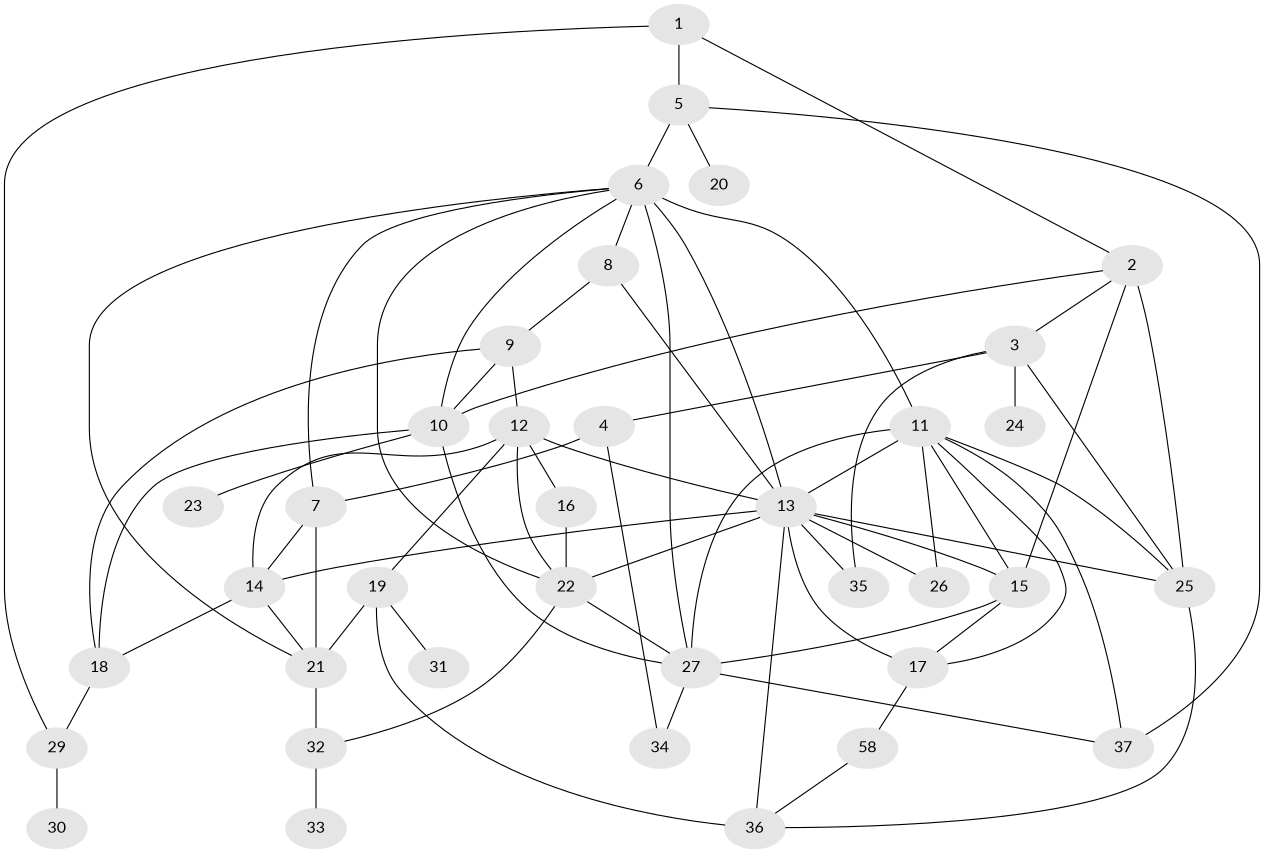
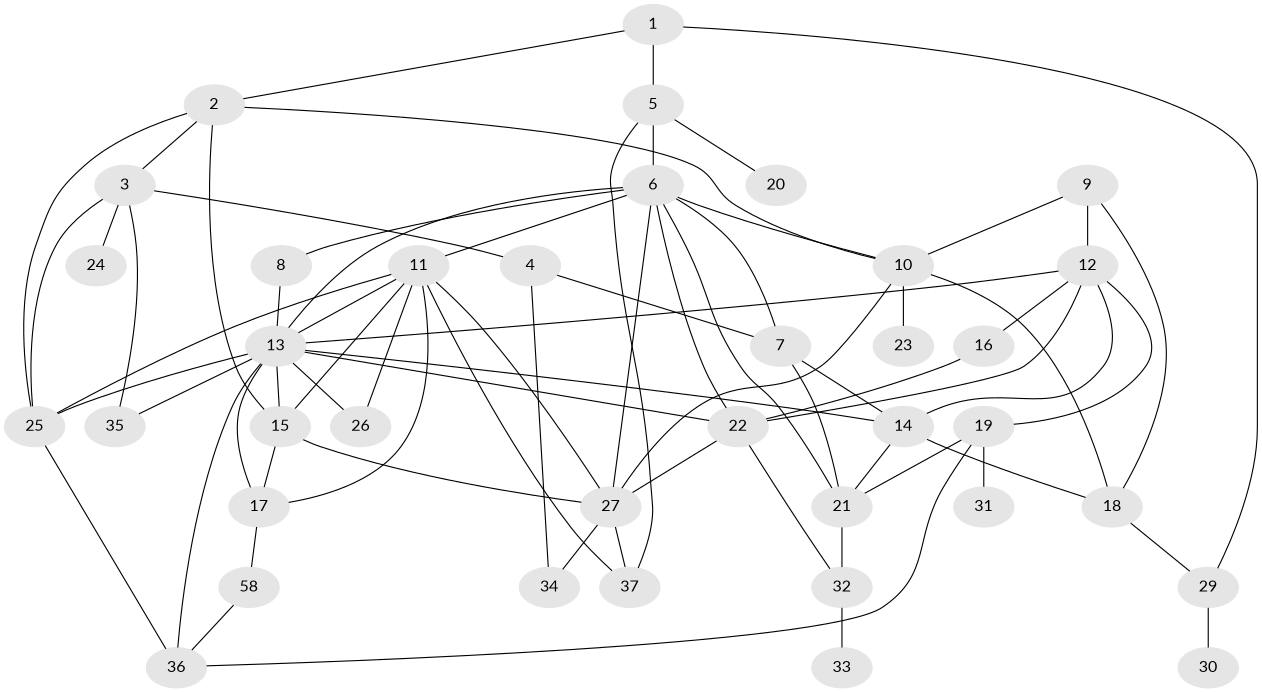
edge "8" -- "9": removed
